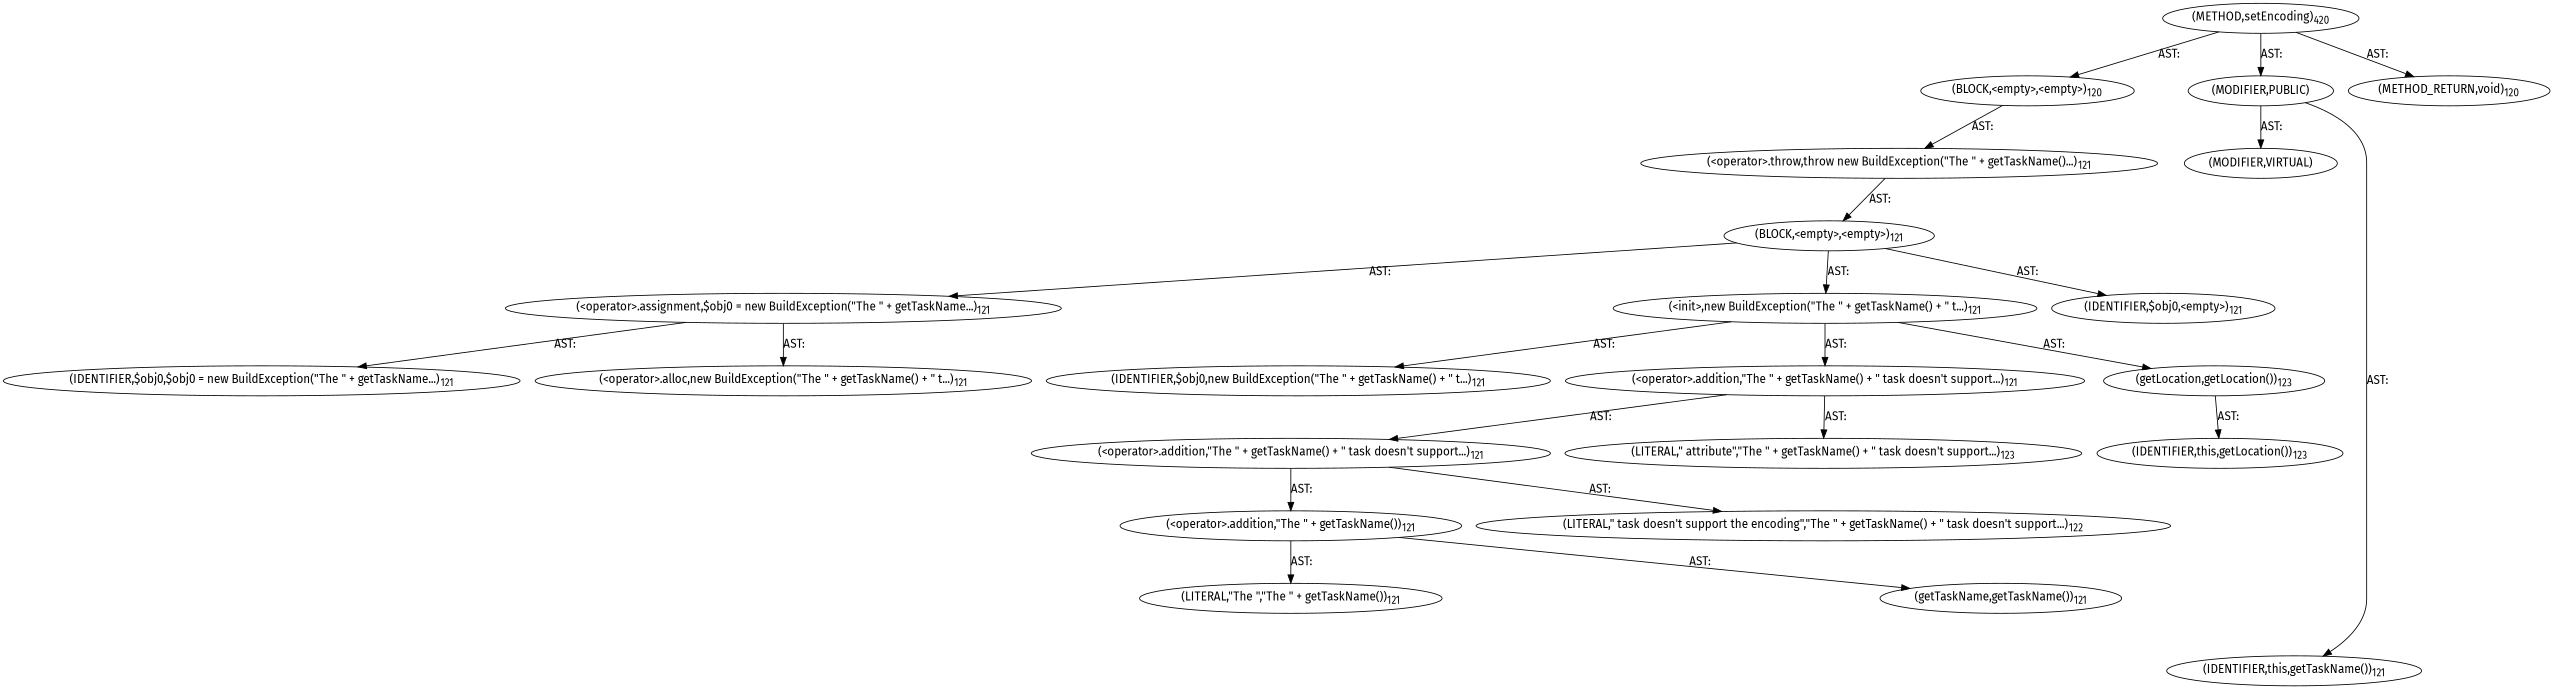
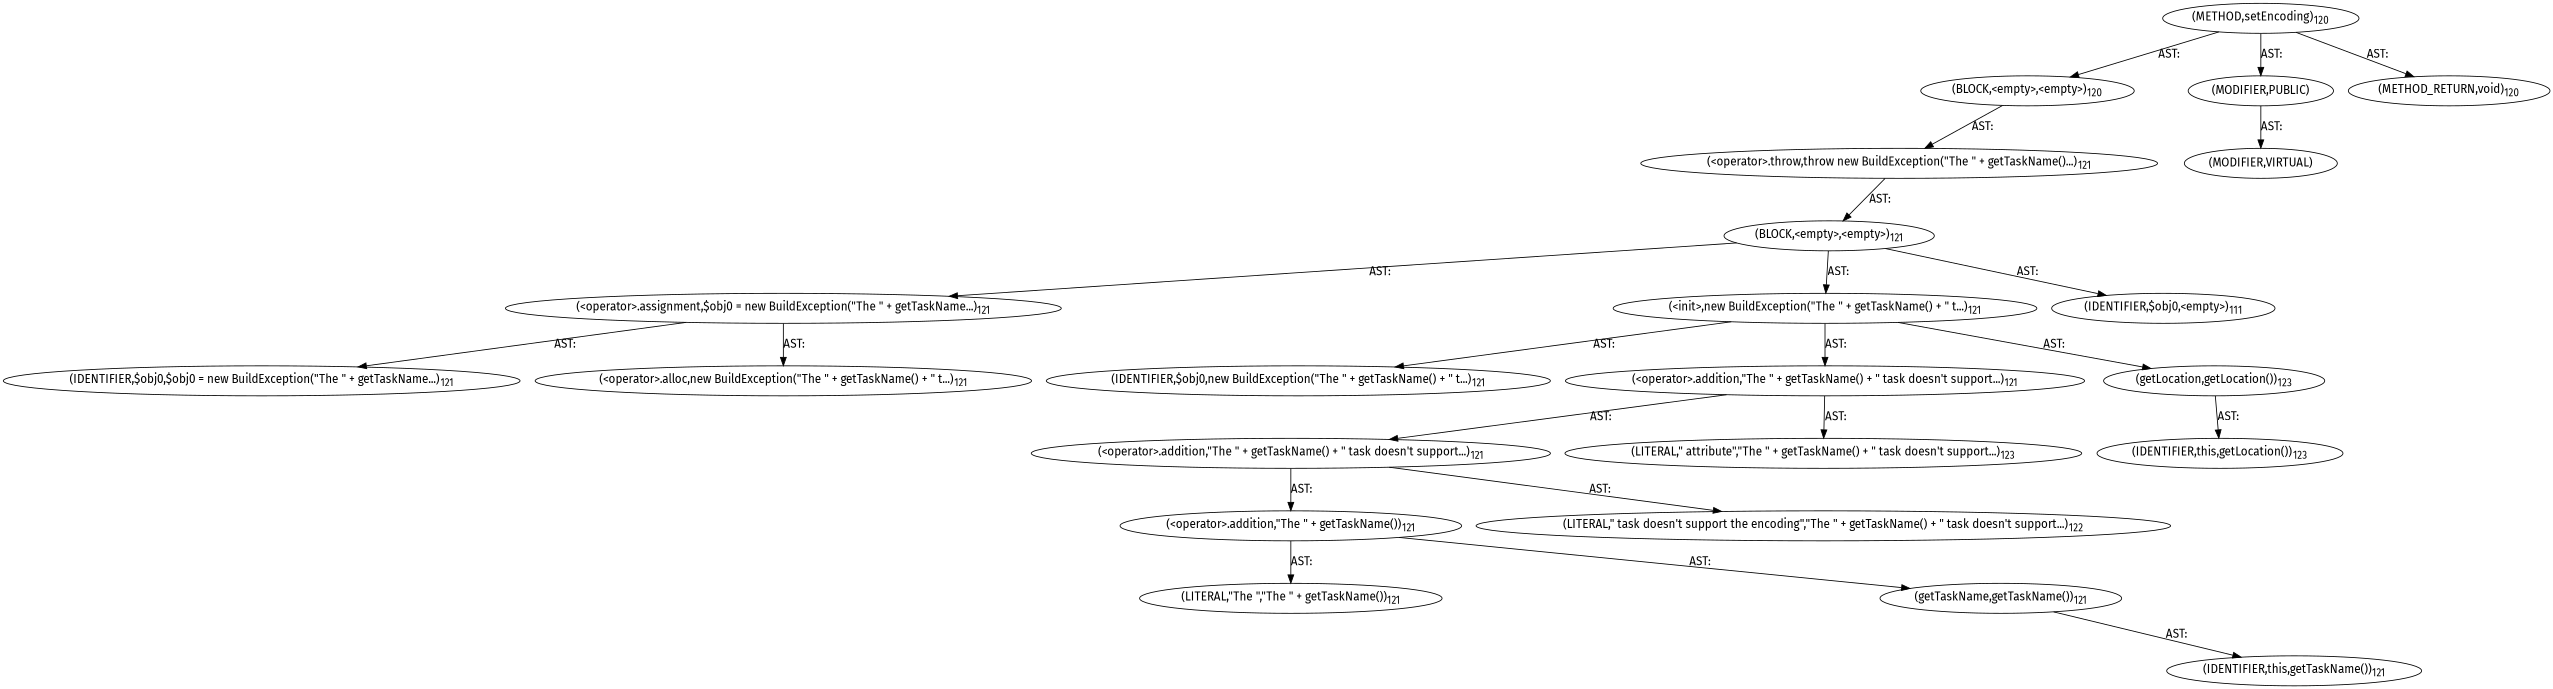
node "(METHOD,setEncoding)": text "420" -> "120"
node "(IDENTIFIER,$obj0,<empty>)": text "121" -> "111"
edge "(MODIFIER,PUBLIC)" -> "(IDENTIFIER,this,getTaskName())": now "(getTaskName,getTaskName())" -> "(IDENTIFIER,this,getTaskName())"
